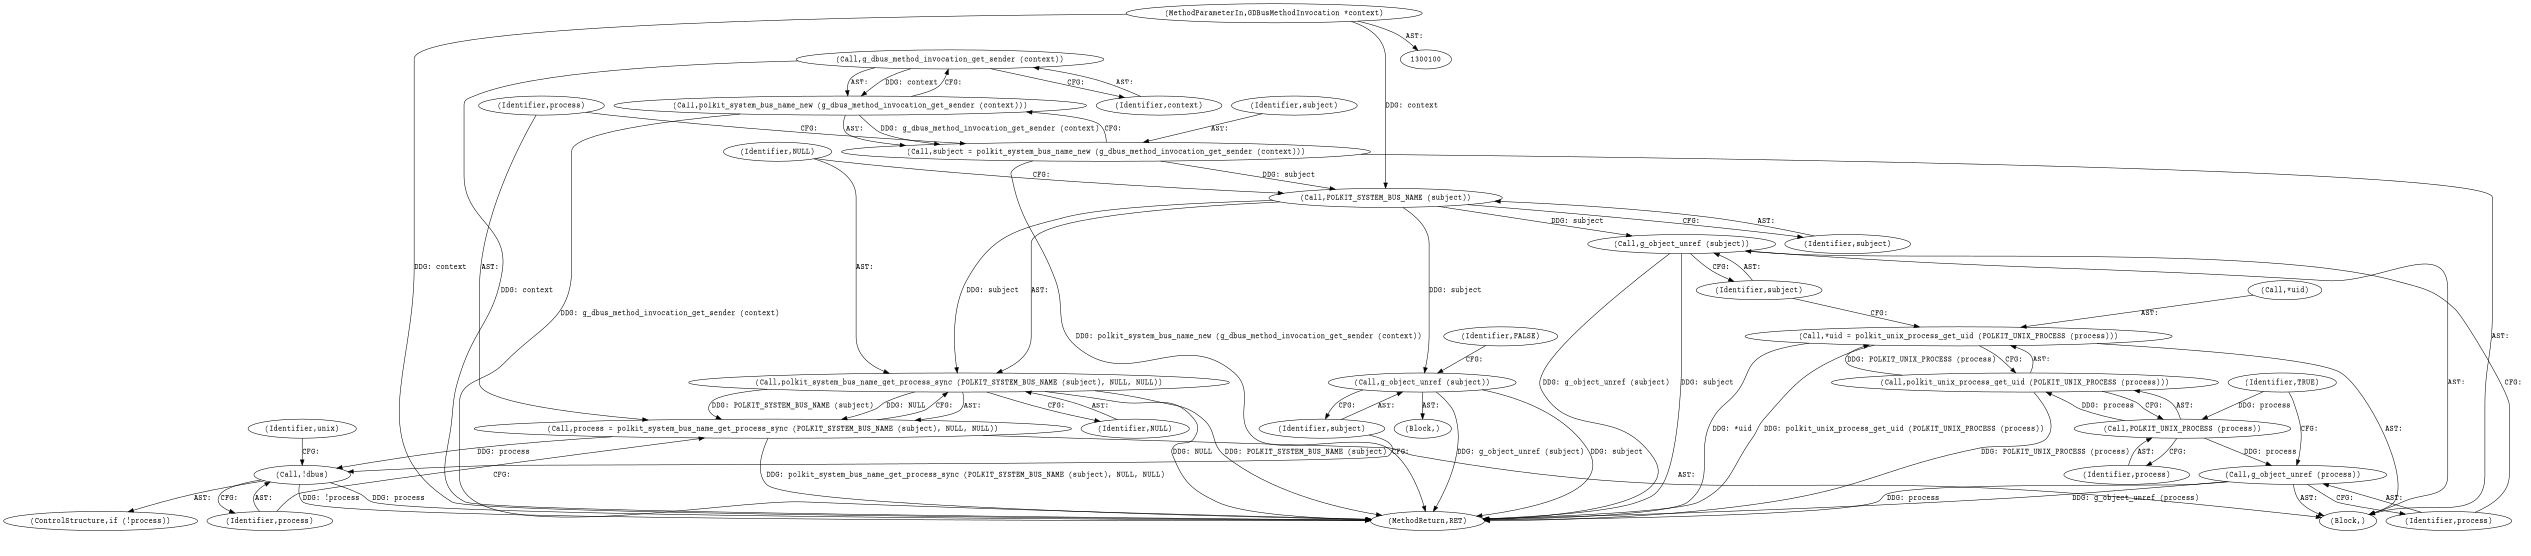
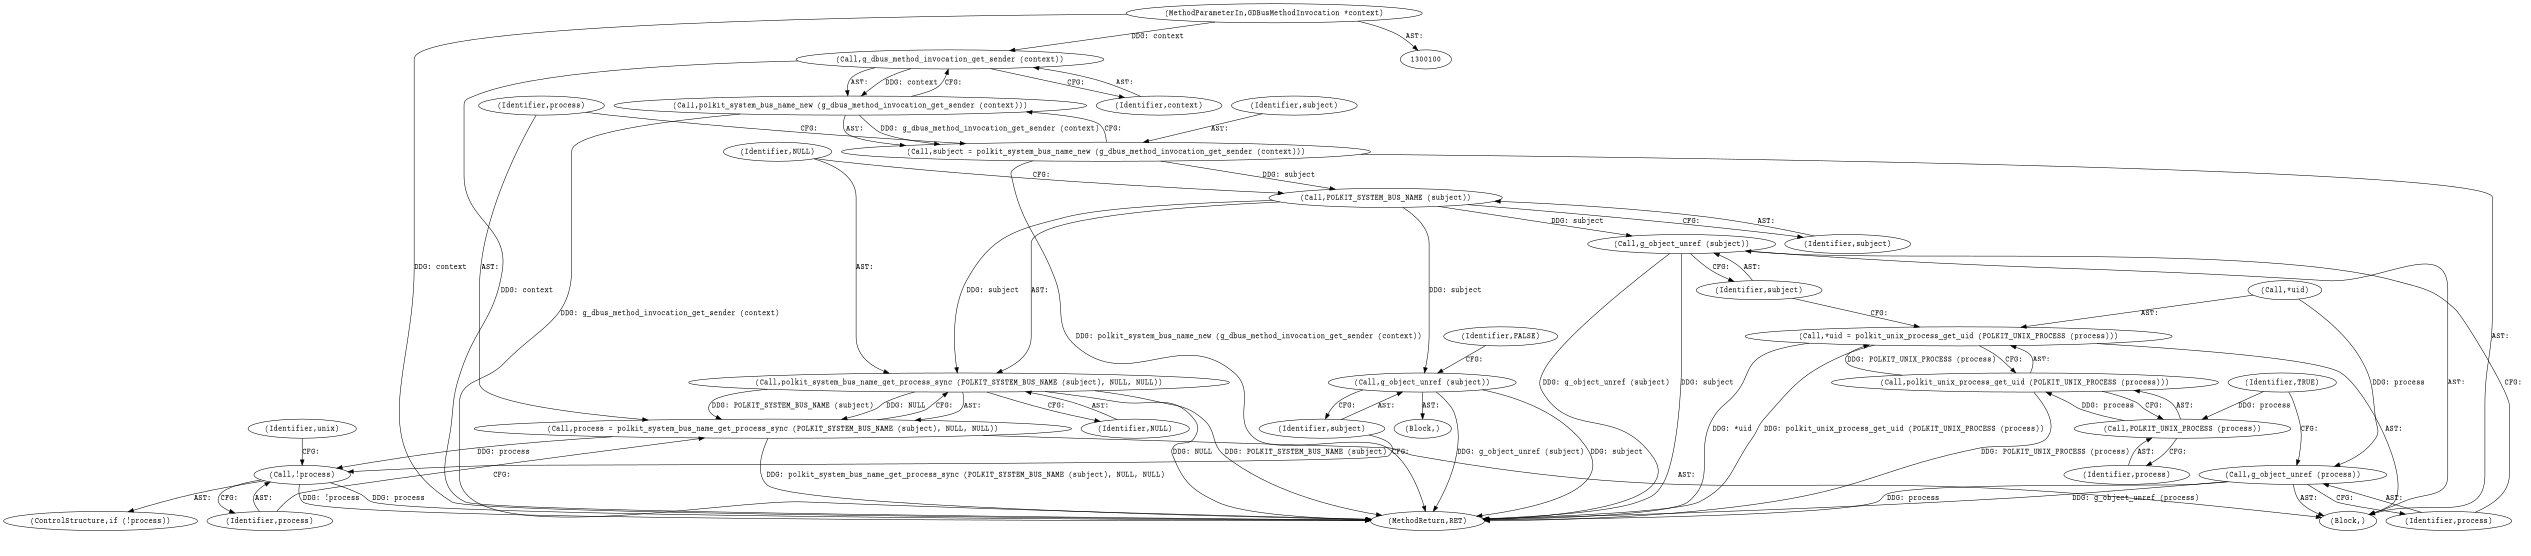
edge "(MethodParameterIn,GDBusMethodInvocation *context)" -> "(Call,POLKIT_SYSTEM_BUS_NAME (subject))": now "(MethodParameterIn,GDBusMethodInvocation *context)" -> "(Call,g_dbus_method_invocation_get_sender (context))"
edge "(Call,POLKIT_UNIX_PROCESS (process))" -> "(Call,g_object_unref (process))": now "(Call,*uid)" -> "(Call,g_object_unref (process))"
node "(Call,!dbus)": label "(Call,!dbus)" -> "(Call,!process)"
